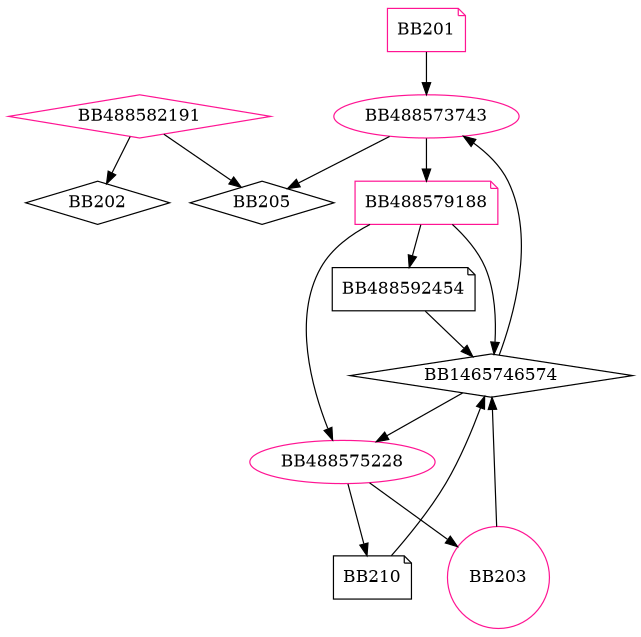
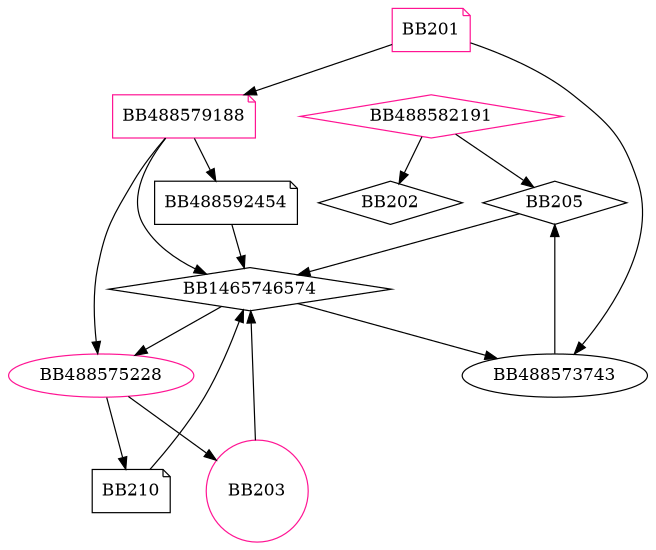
node "BB488573743": color deeppink -> black
edge "BB488573743" -> "BB488579188": now "BB201" -> "BB488579188"
edge "BB205" -> "BB1465746574": added
